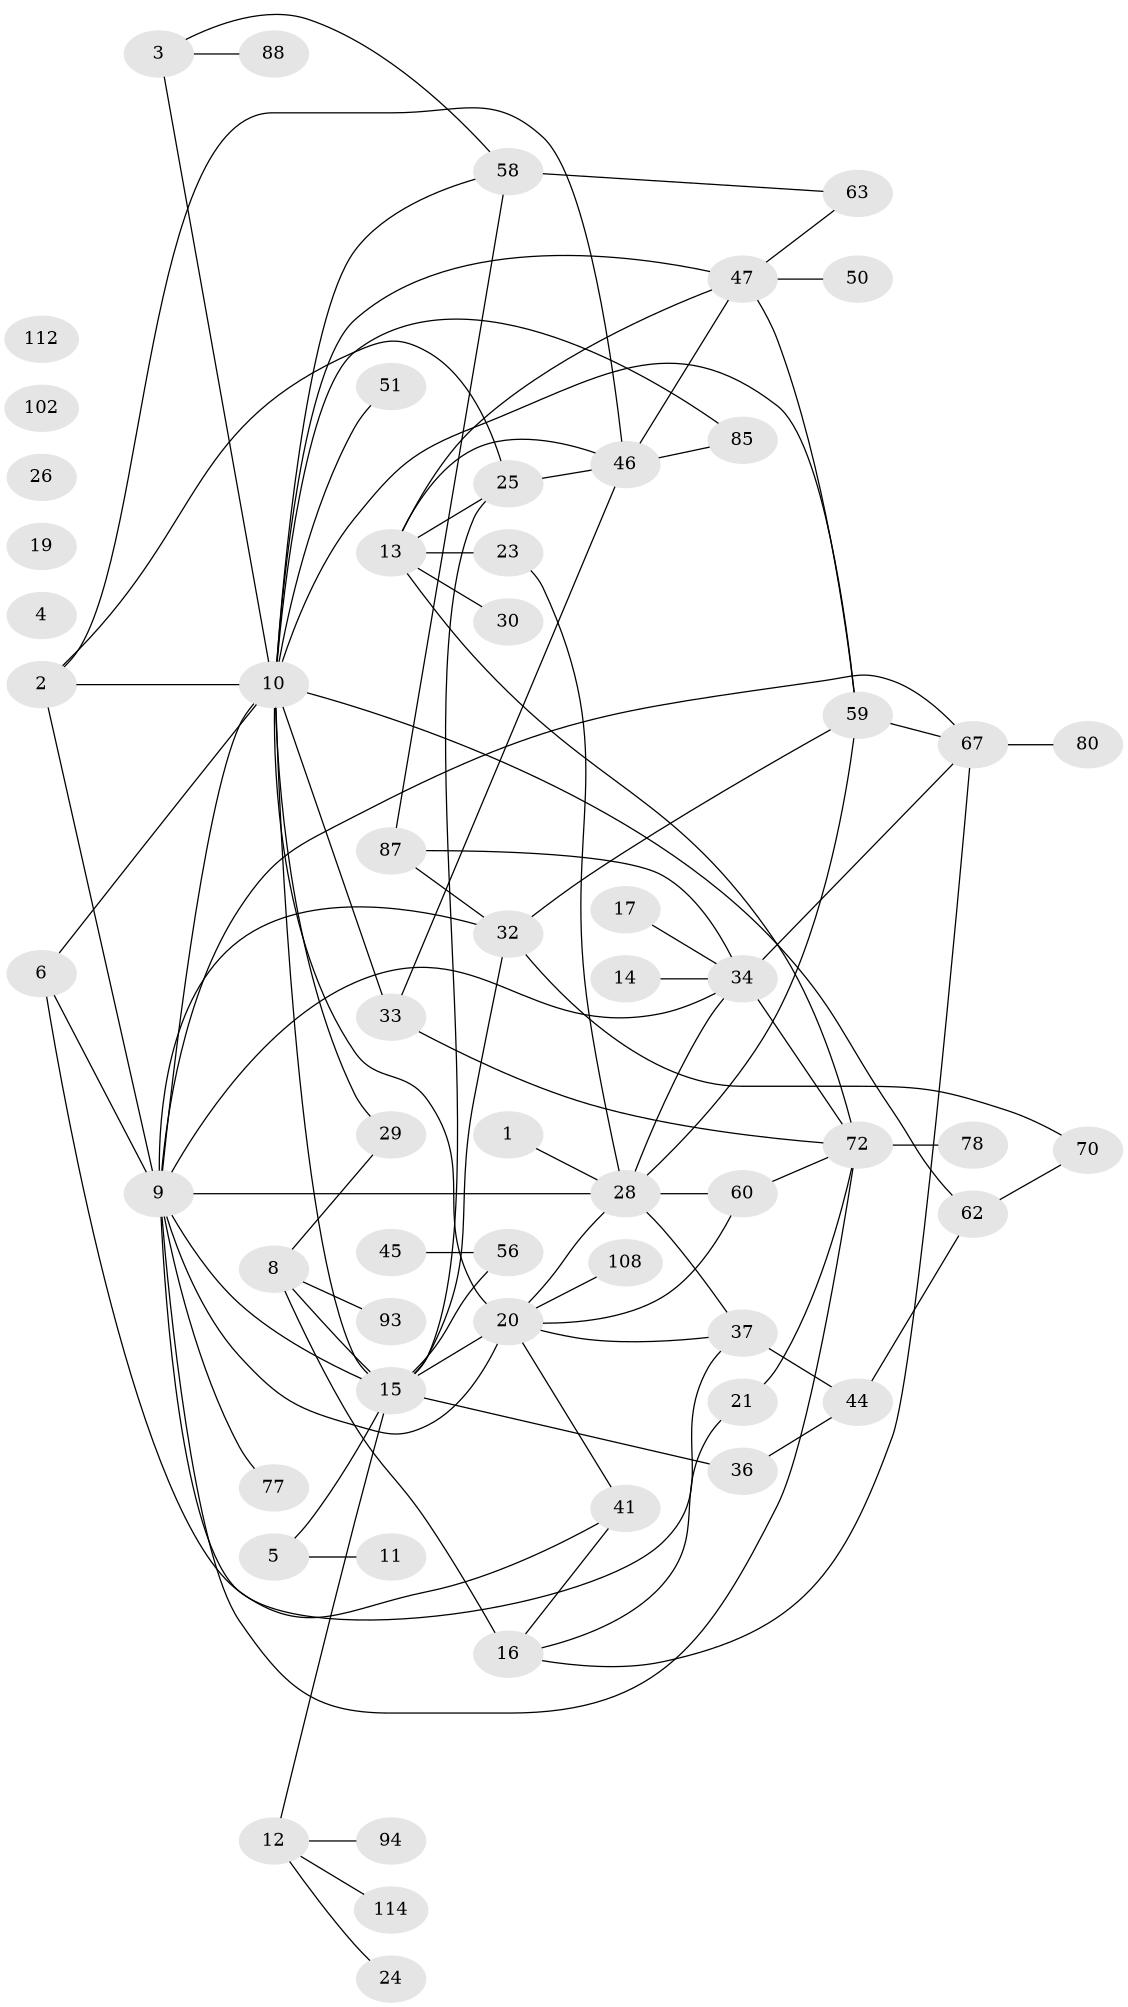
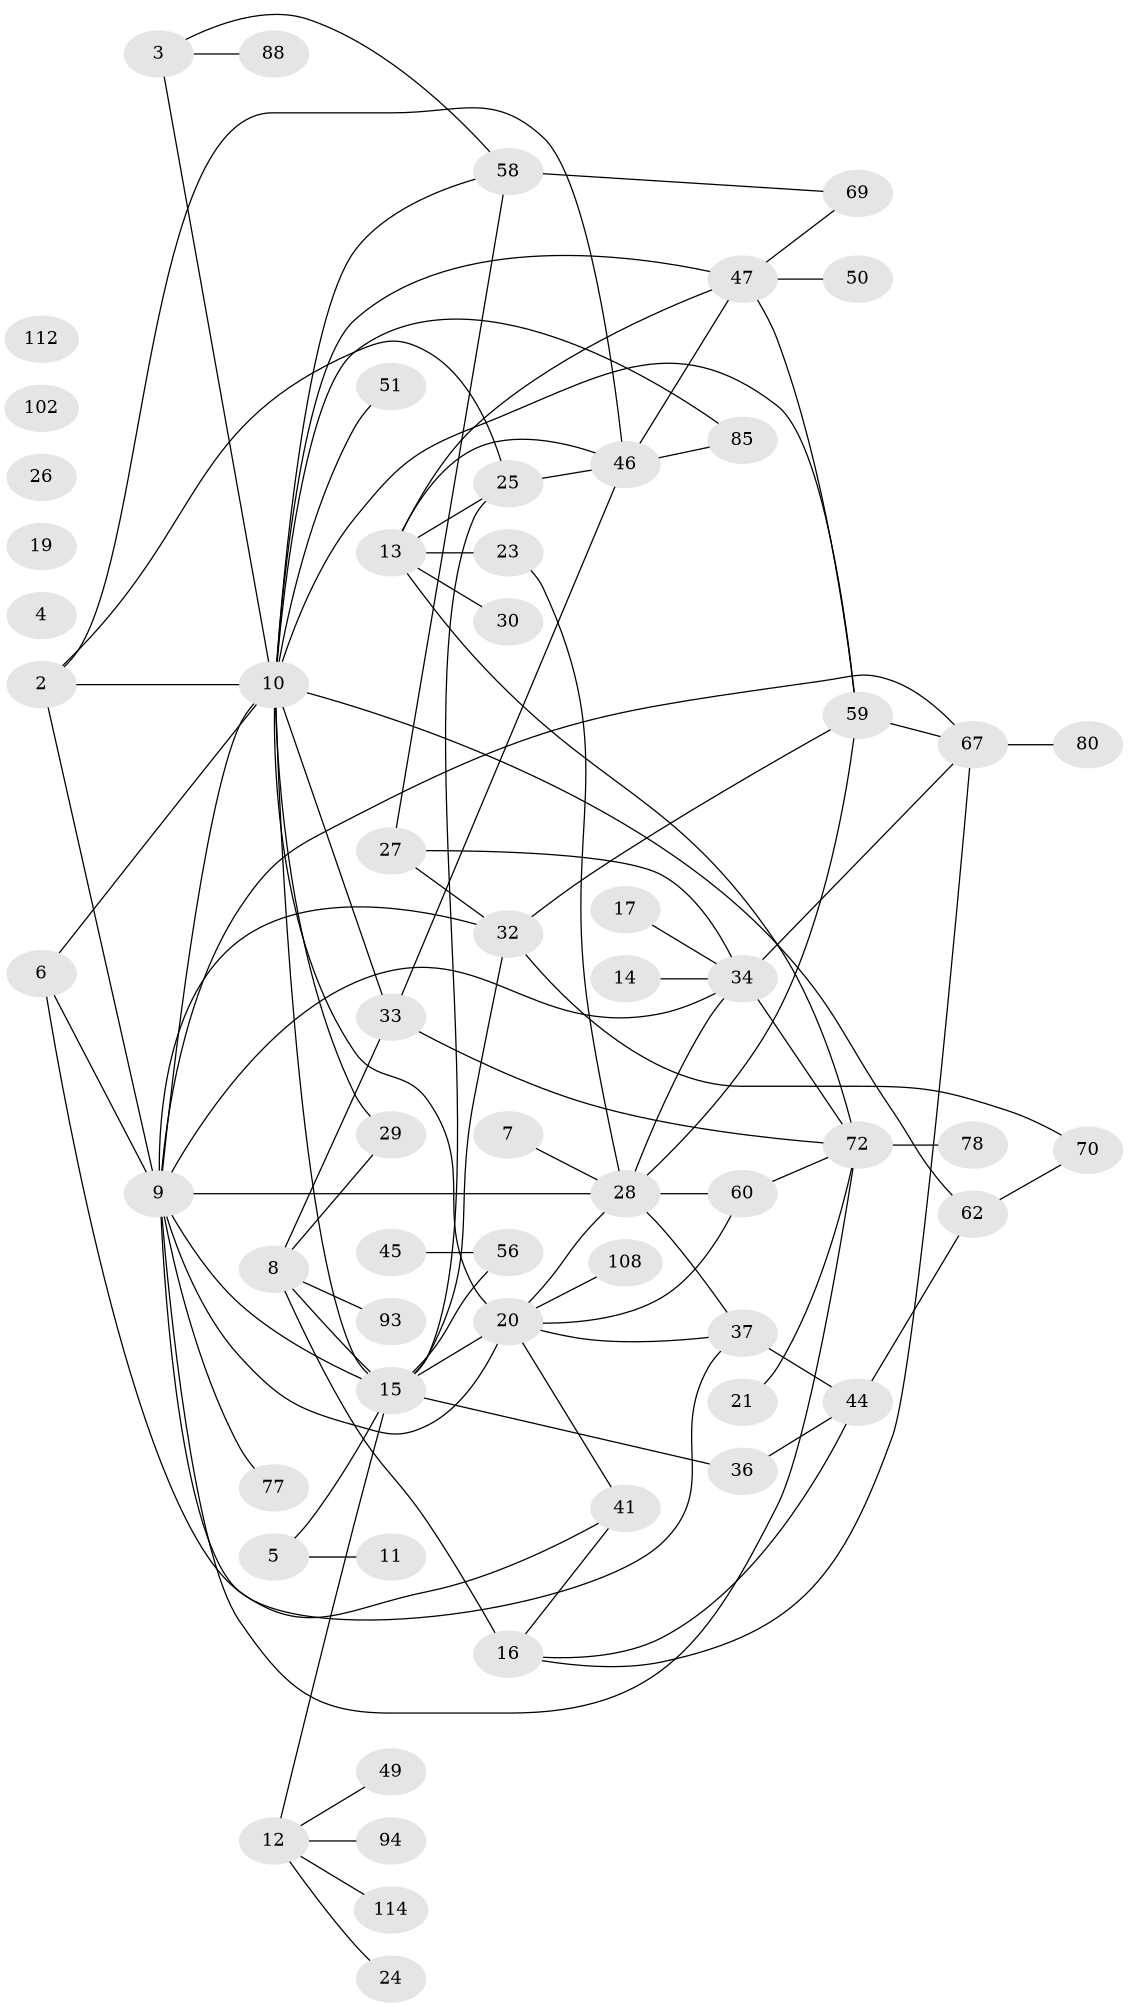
node "63": label "63" -> "69"
node "87": label "87" -> "27"
node "1": label "1" -> "7"
edge "33" -- "8": added
edge "21" -- "16": now "44" -- "16"
node "49": added
